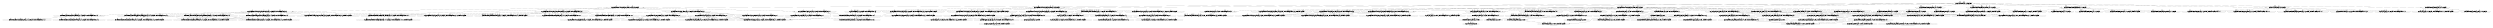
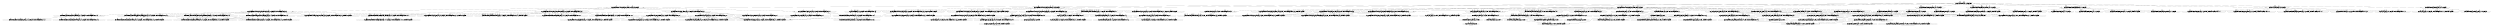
node "com.google.code.findbugs:findbugs-annotations:jar:3.0.1:test": added
